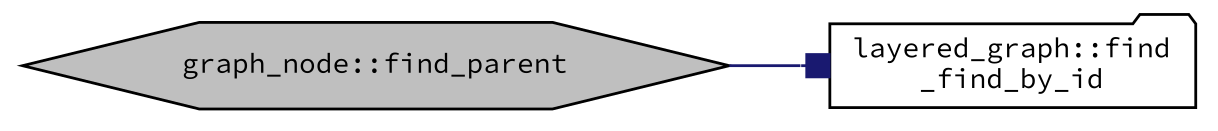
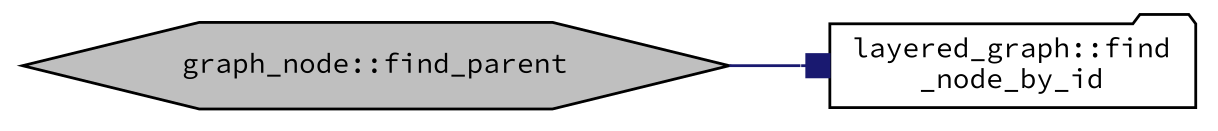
node "layered_graph::find _find_by_id": label "layered_graph::find _find_by_id" -> "layered_graph::find _node_by_id"
